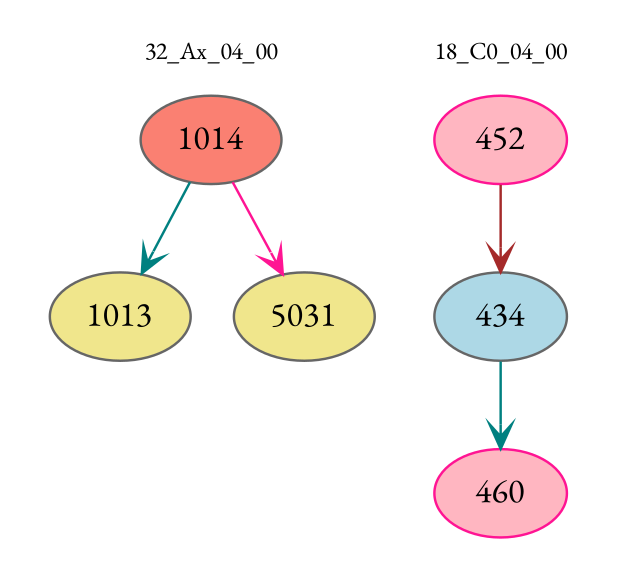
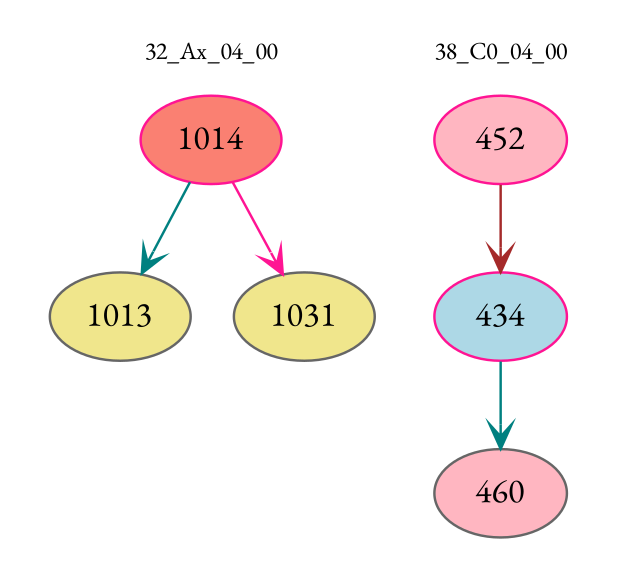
cluster "18_C0_04_00": label "18_C0_04_00" -> "38_C0_04_00"
node "1014": color gray40 -> deeppink
node "5031": label "5031" -> "1031"
node "434": color gray40 -> deeppink
node "460": color deeppink -> gray40
